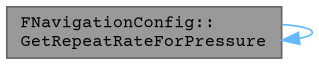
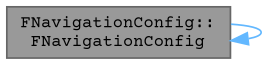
node "FNavigationConfig:: GetRepeatRateForPressure": label "FNavigationConfig:: GetRepeatRateForPressure" -> "FNavigationConfig:: FNavigationConfig"
